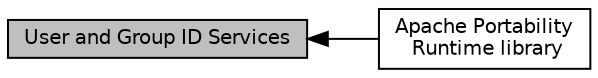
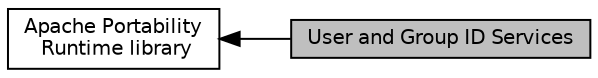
edge "Apache Portability Runtime library" -> "User and Group ID Services": reversed
